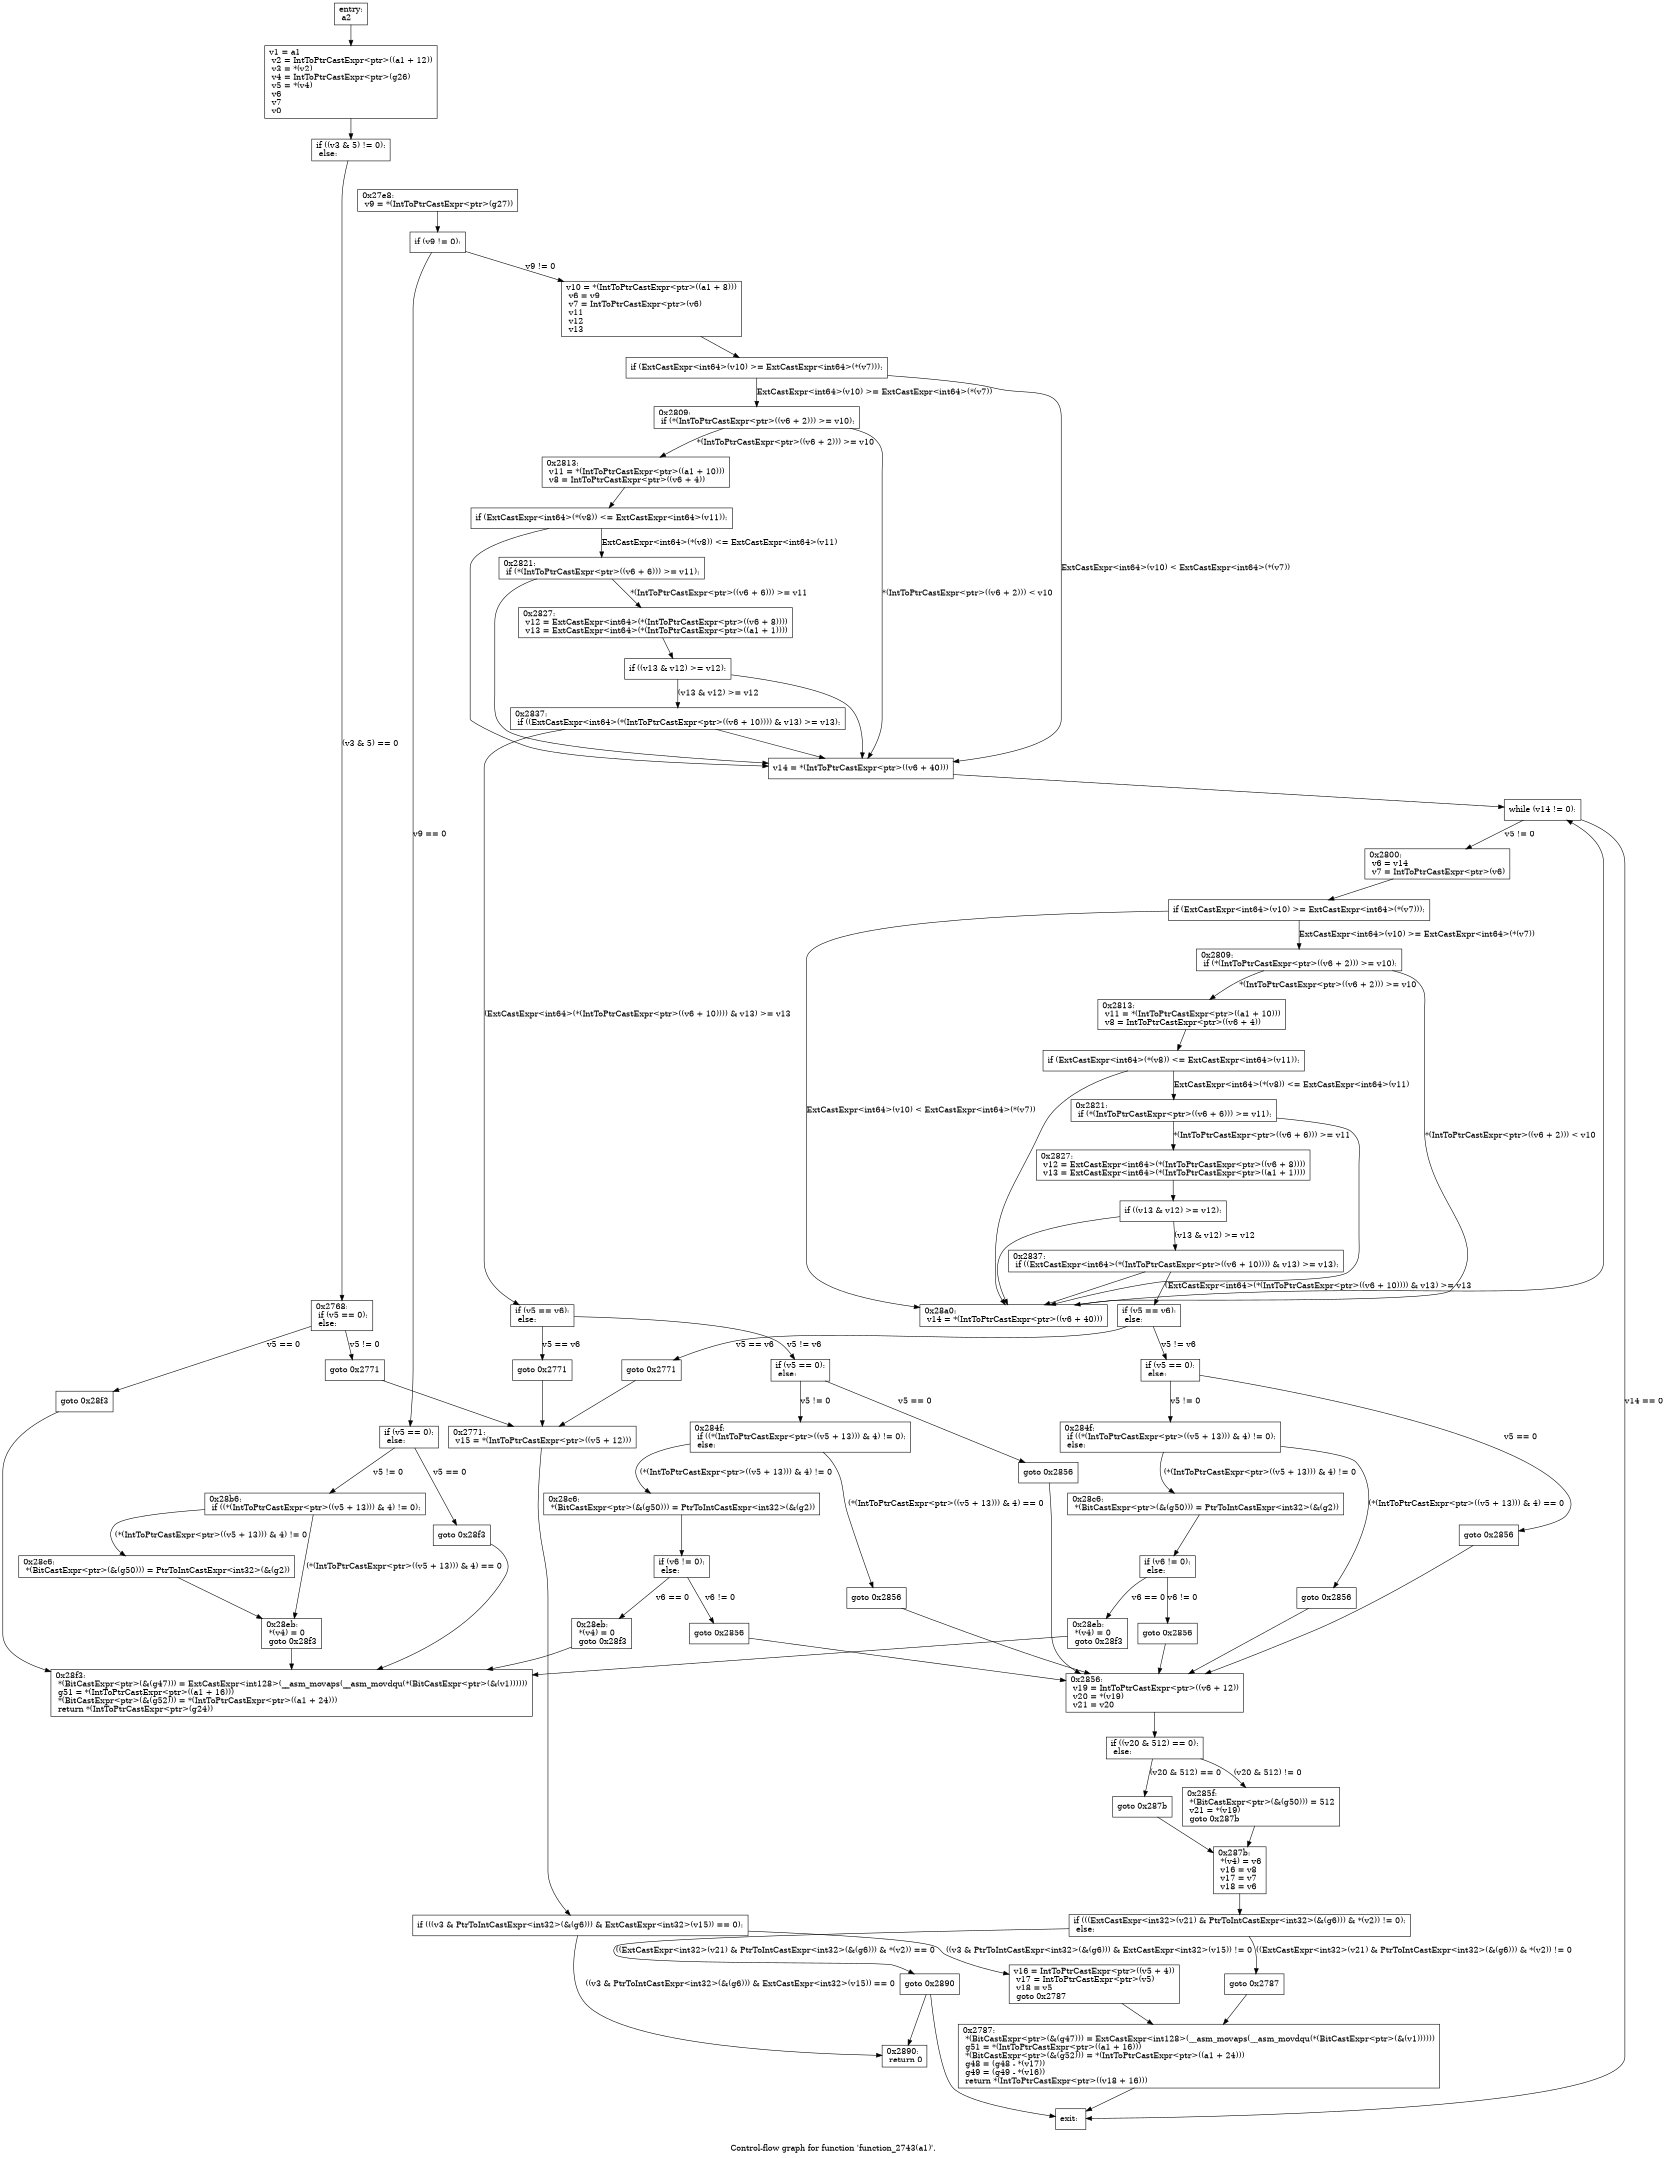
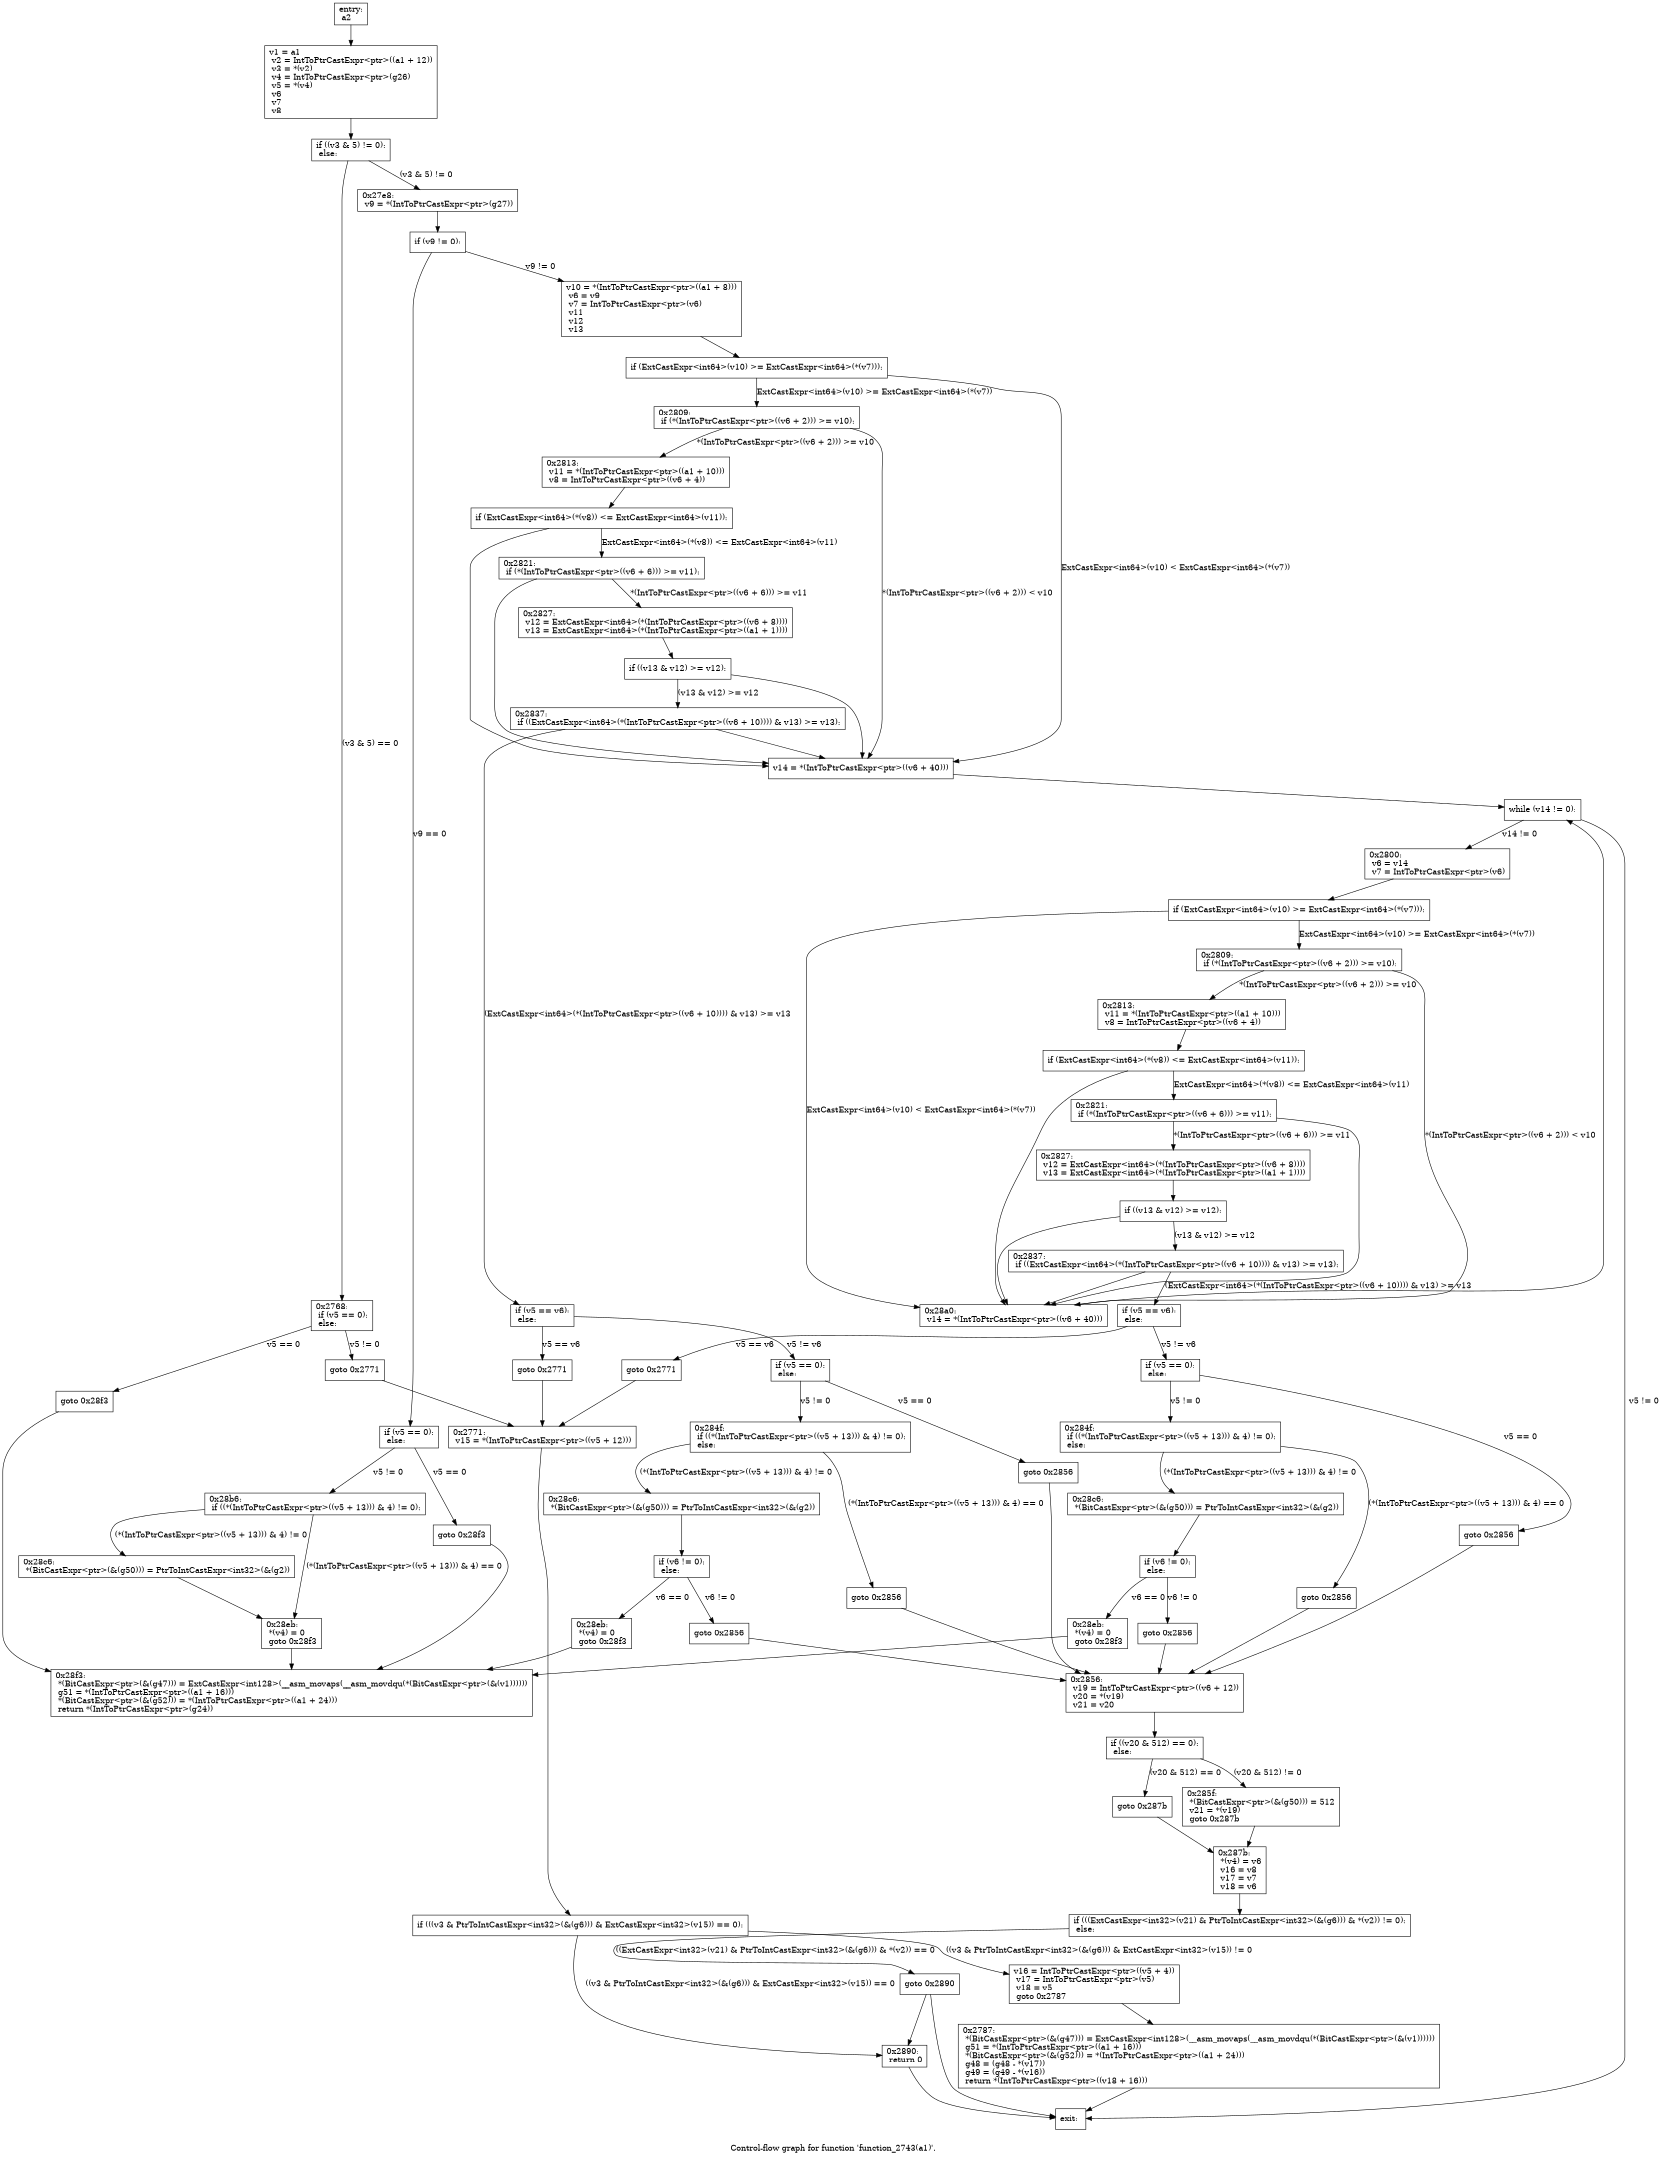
node "v1 = a1": text "v0" -> "v8"
edge "if ((v3 & 5) != 0):" -> "0x27e8:": added, label "(v3 & 5) != 0"
edge "while (v14 != 0):" -> "0x2800:": label "v5 != 0" -> "v14 != 0"
edge "while (v14 != 0):" -> "exit:": label "v14 == 0" -> "v5 != 0"
node "goto 0x2787": removed
edge "0x2890:" -> "exit:": added
